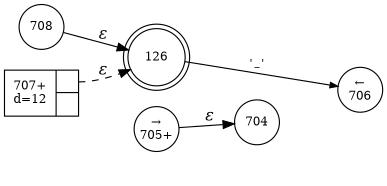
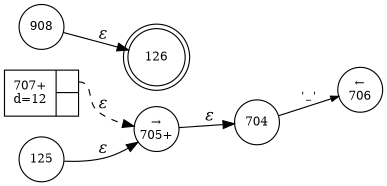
node "708": label "708" -> "908"
edge "126" -> "← 706": now "704" -> "← 706"
edge "707+" -> "126": now "707+" -> "→ 705+"
node "125": added
